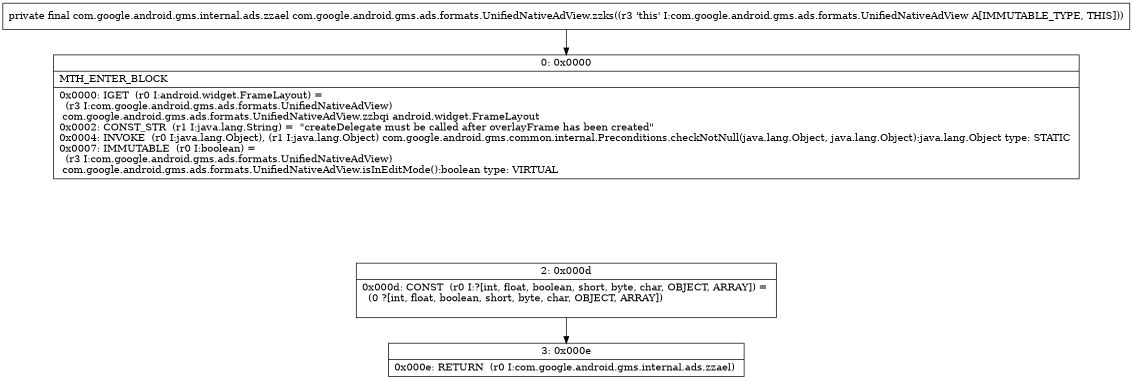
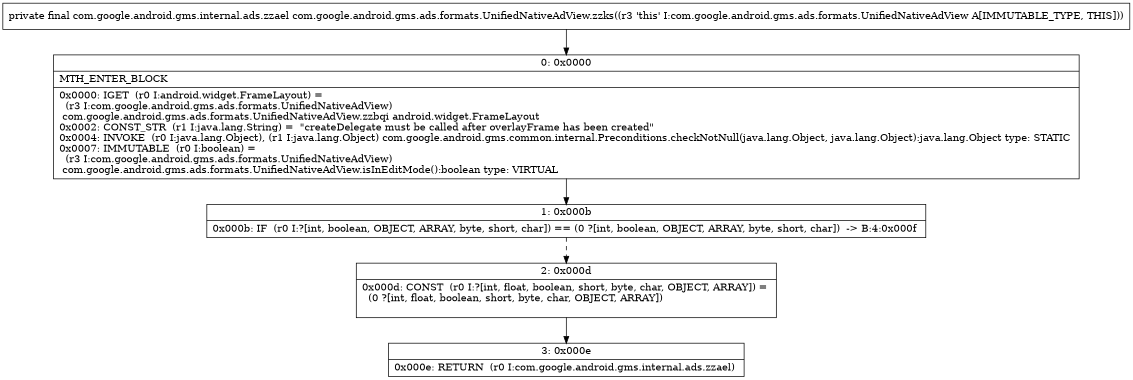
node "1: 0x000b": added
